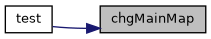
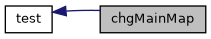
edge "test" -> "chgMainMap": reversed
